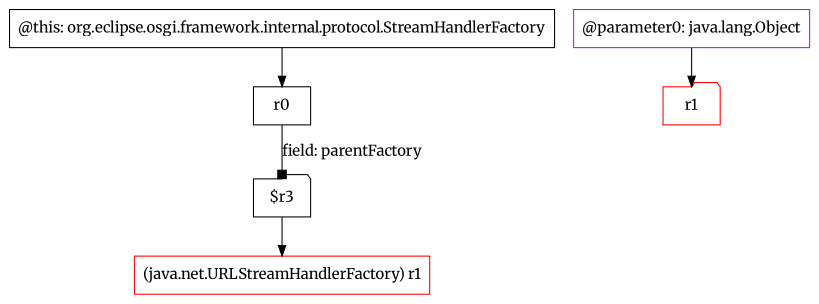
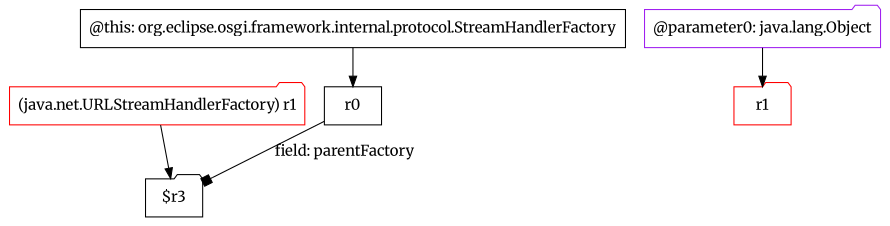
node "@parameter0: java.lang.Object": shape box -> folder
edge "$r3" -> "(java.net.URLStreamHandlerFactory) r1": reversed
node "(java.net.URLStreamHandlerFactory) r1": shape box -> folder
